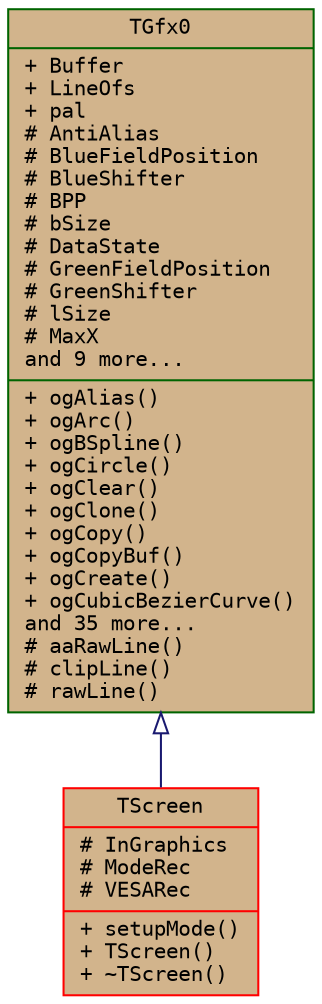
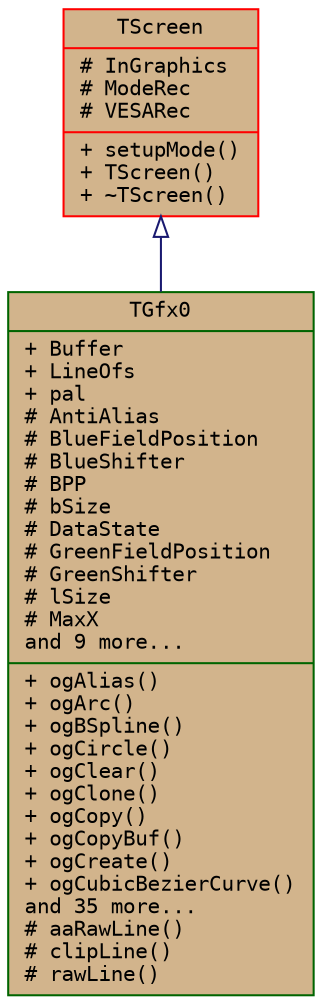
edge "TScreen" -> "TGfx0": reversed
